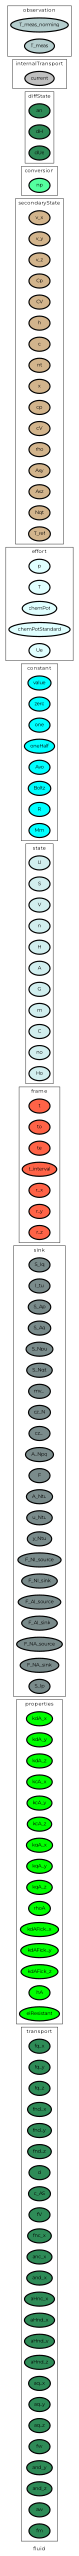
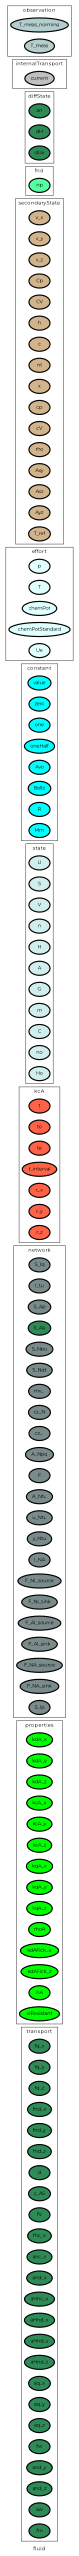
cluster "conversion": label "conversion" -> "fnd"
node "Nqt": label "Nqt" -> "Ayz"
cluster "frame": label "frame" -> "kcA"
cluster "sink": label "sink" -> "network"
node "S_Aq": fillcolor lightcyan4 -> seagreen
node "I_NA": added
node "kdAFick_y": removed
